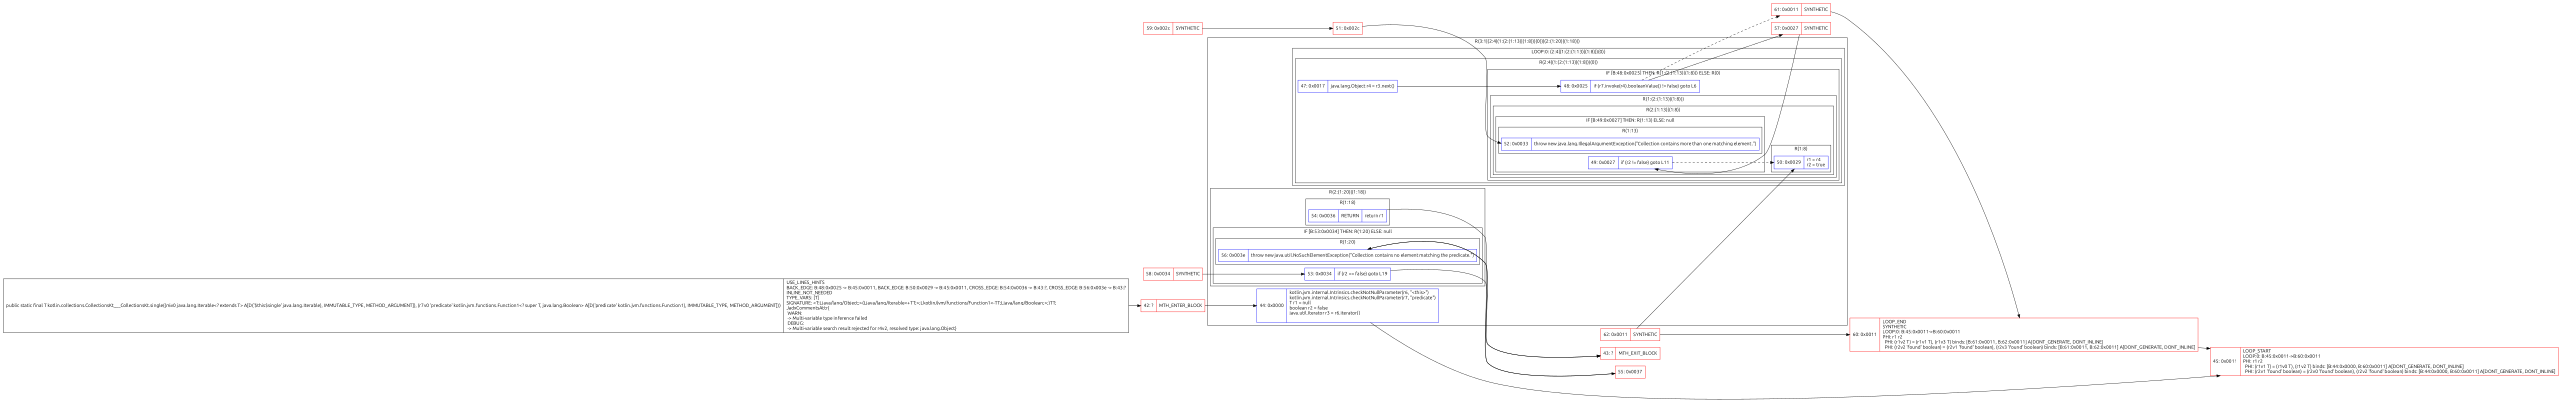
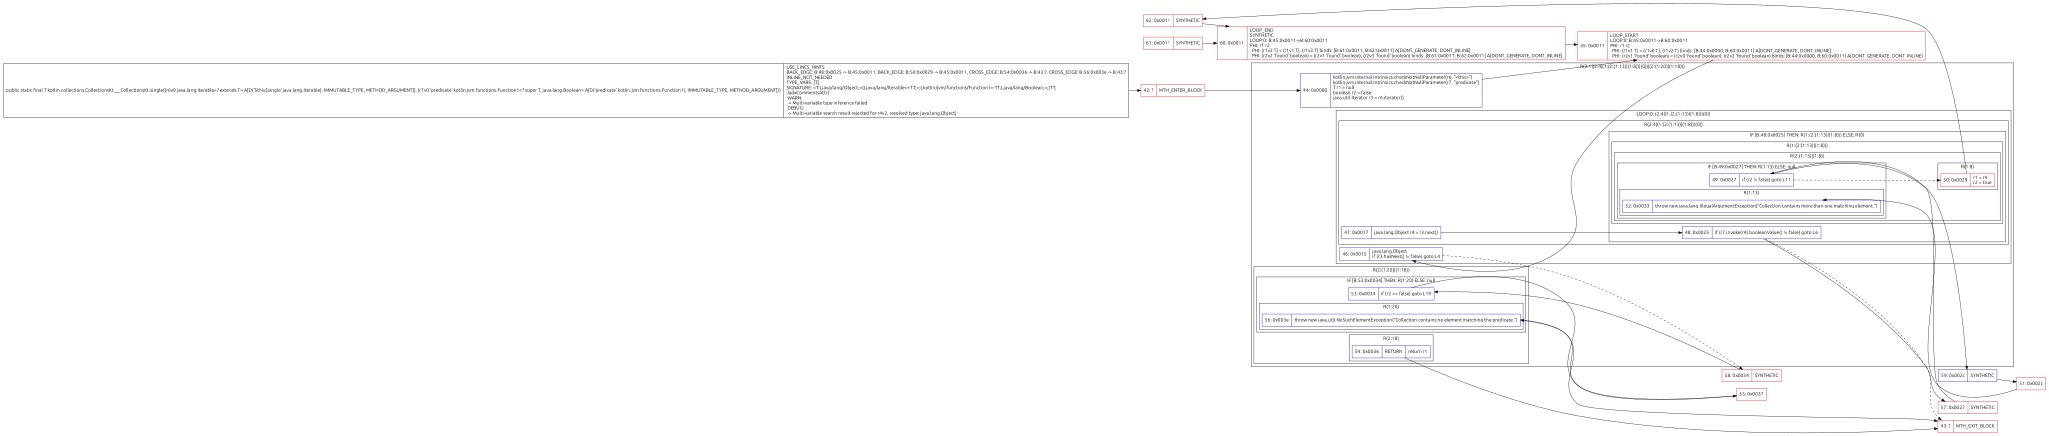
node "59: 0x002c": color red -> blue
edge "48: 0x0025" -> "61: 0x0011": now "48: 0x0025" -> "43: ?"
node "50: 0x0029": color blue -> red
edge "49: 0x0027" -> "59: 0x002c": added
cluster "R(1:18)": label "R(1:18)" -> "R(2:18)"
edge "62: 0x0011" -> "50: 0x0029": reversed
node "46: 0x0015": added
